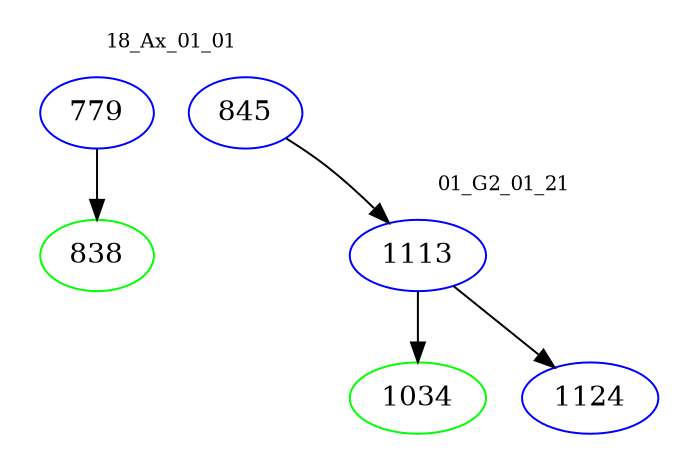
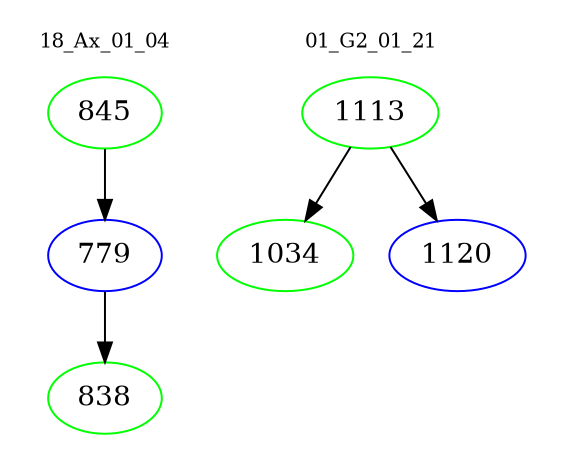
cluster "18_Ax_01_01": label "18_Ax_01_01" -> "18_Ax_01_04"
node "845": color blue -> green
edge "845" -> "1113": now "845" -> "779"
node "1113": color blue -> green
node "1124": label "1124" -> "1120"
